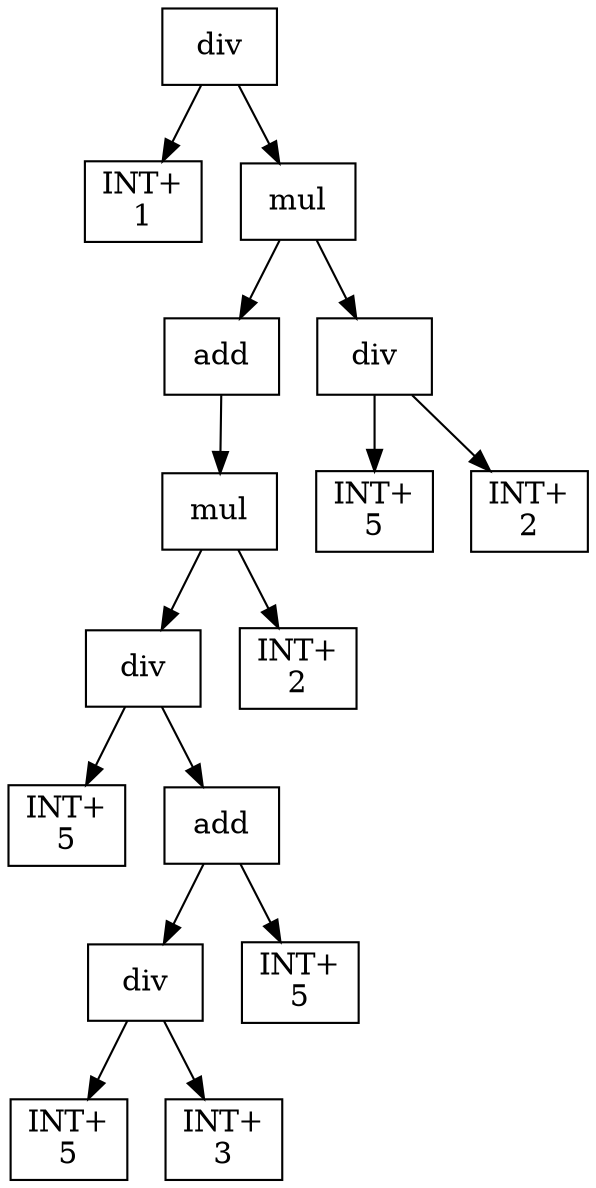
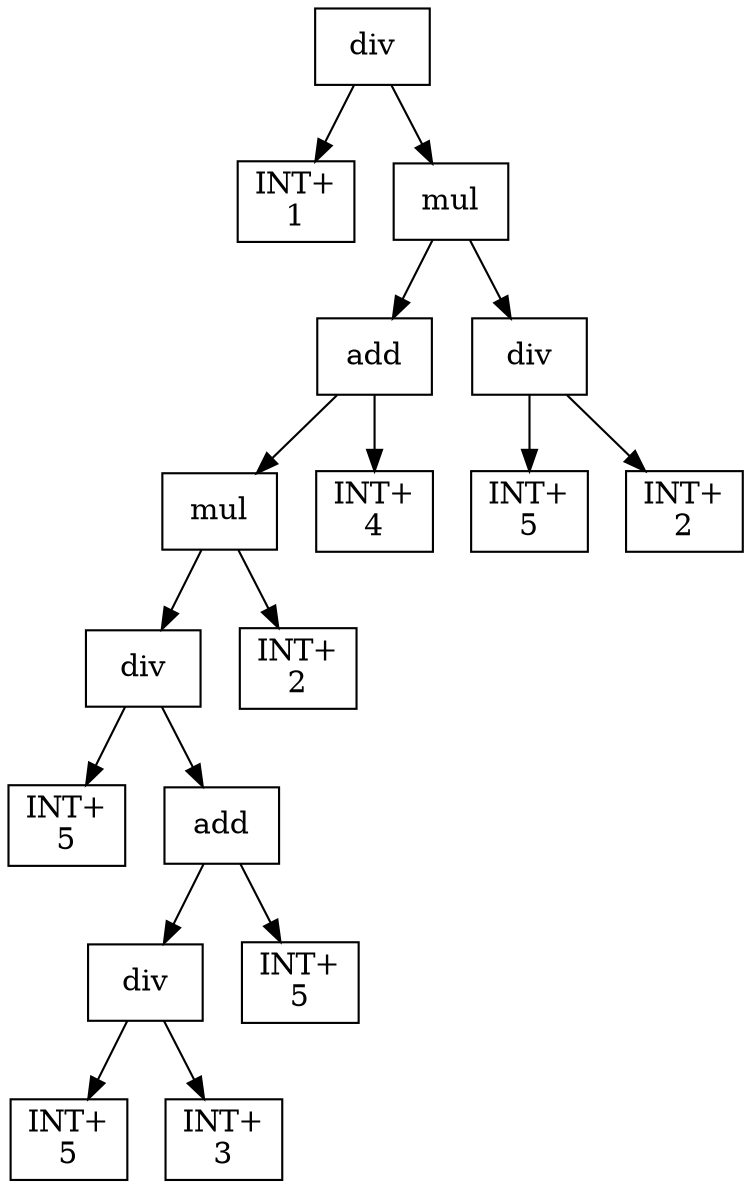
node "INT+ 4": added
